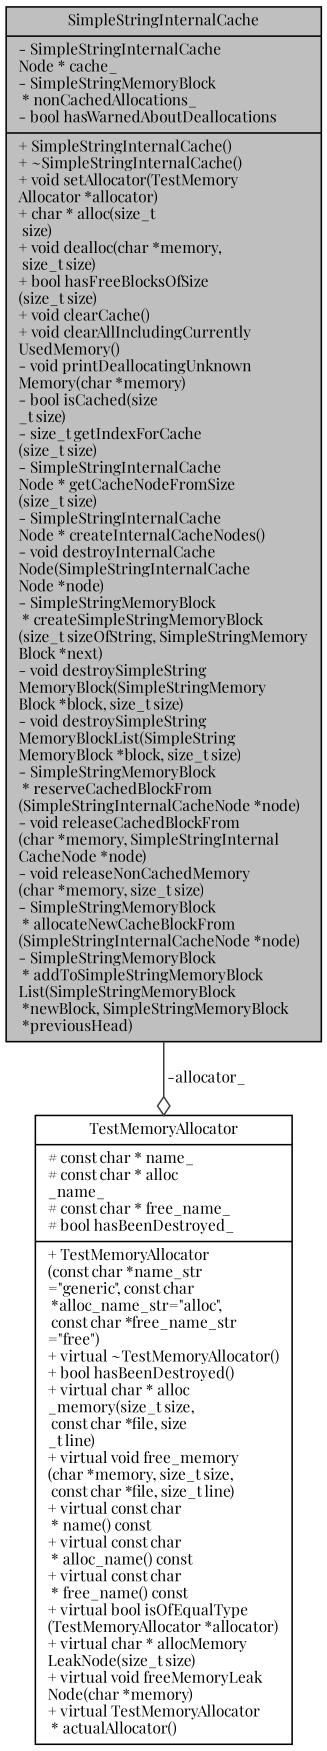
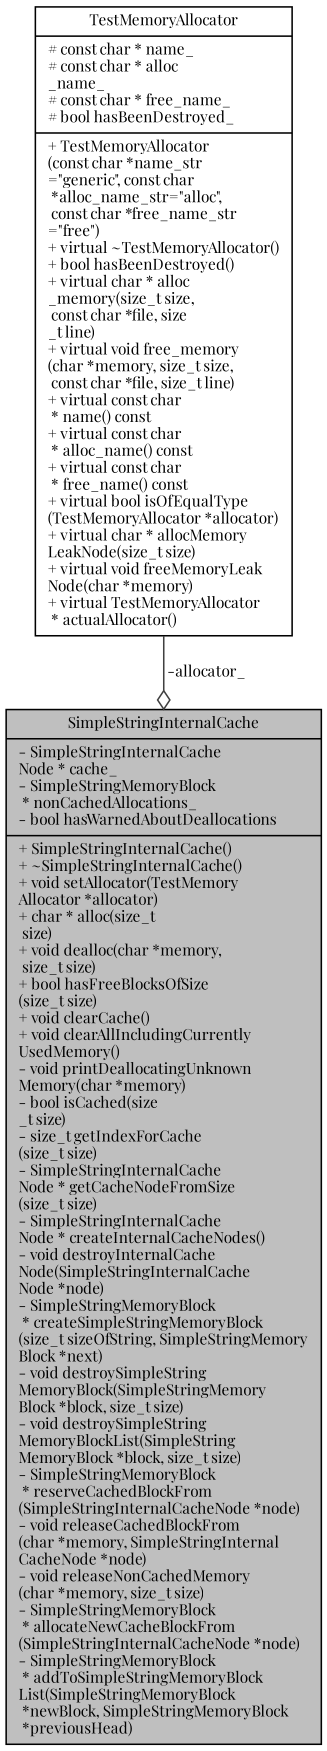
edge "SimpleStringInternalCache" -> "TestMemoryAllocator": reversed
